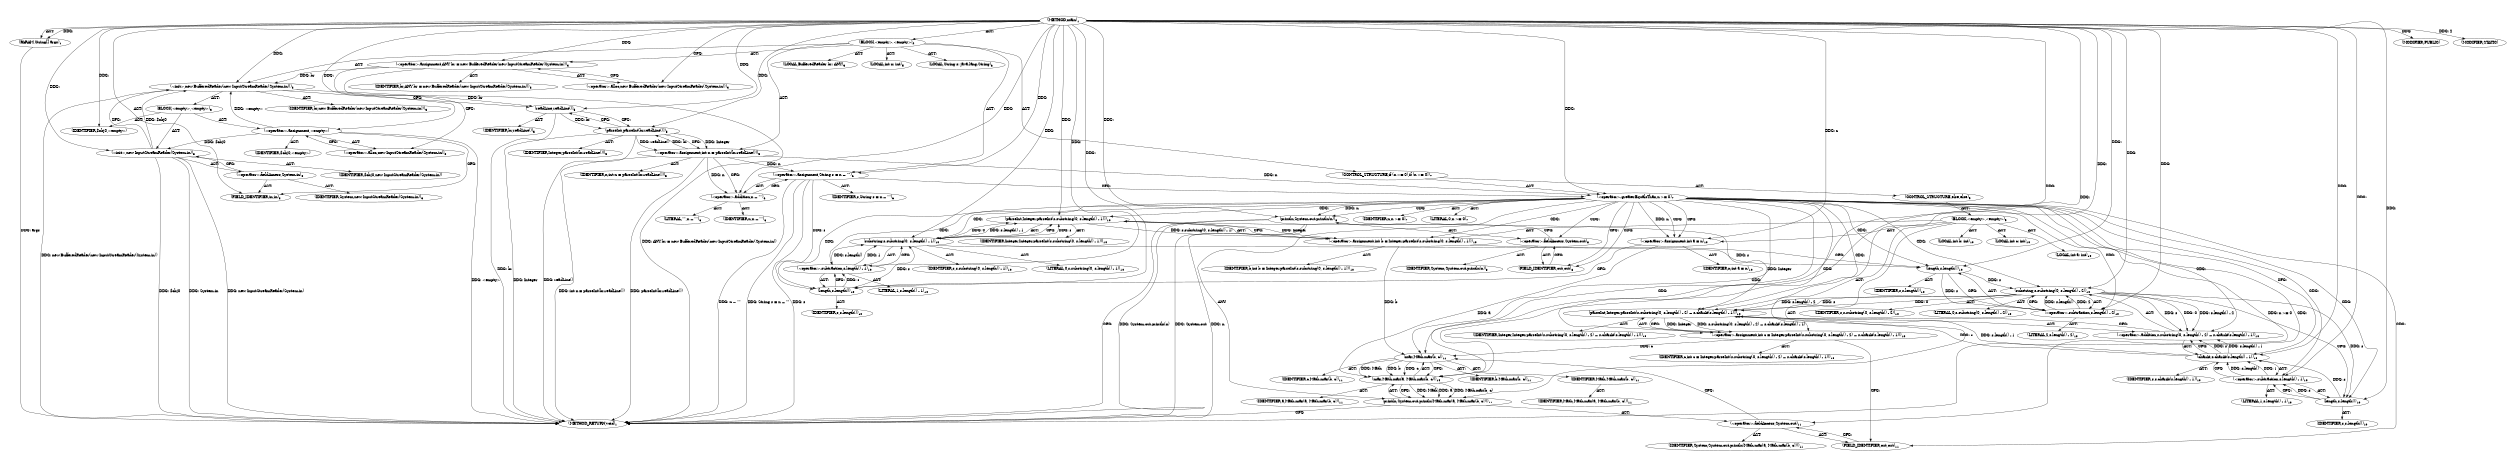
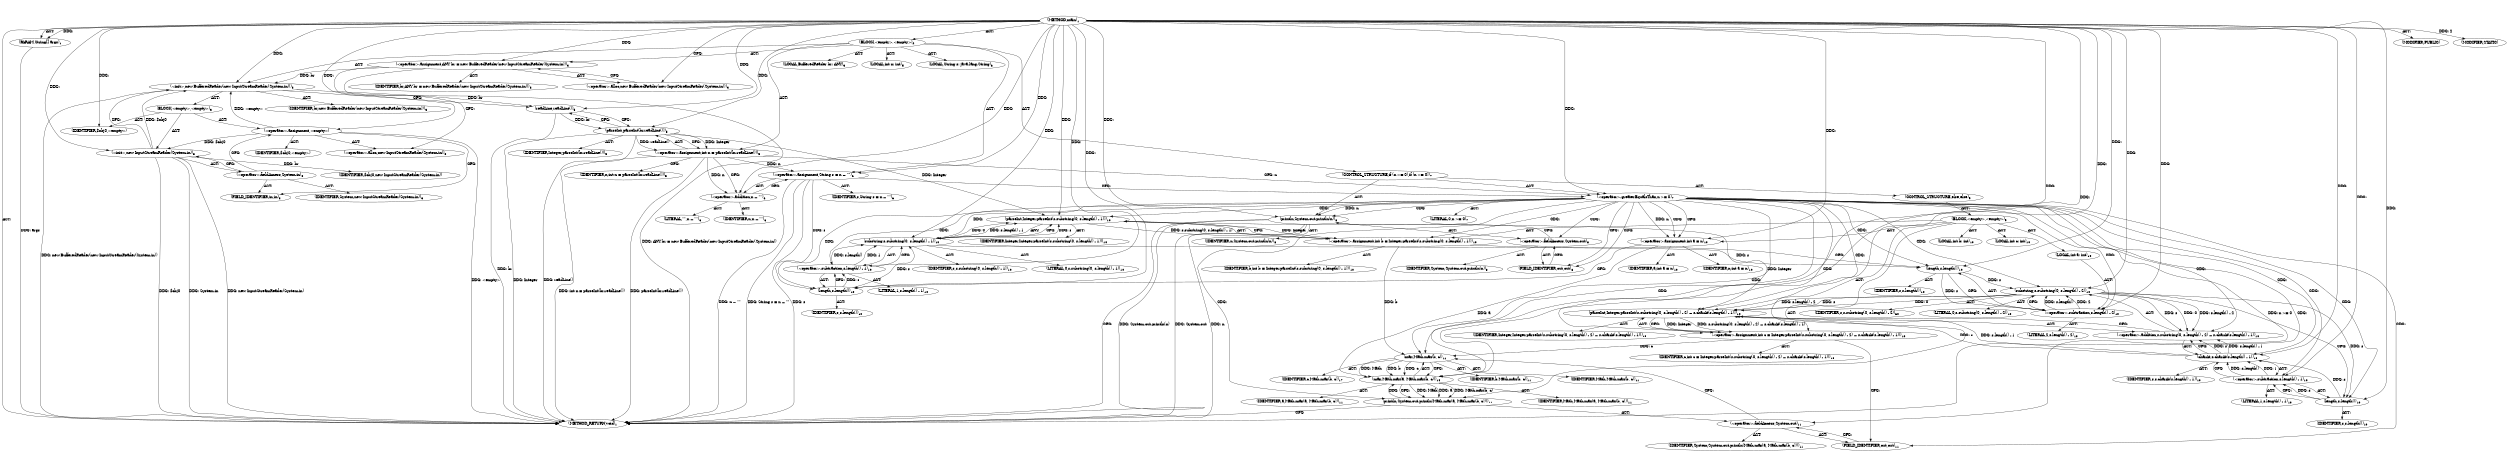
edge "(METHOD,main)" -> "(FIELD_IDENTIFIER,in,in)": now "(METHOD,main)" -> "(METHOD_RETURN,void)"
edge "(METHOD,main)" -> "(MODIFIER,PUBLIC)": label "DDG: " -> "AST: "
node "(IDENTIFIER,br,readLine())": removed
edge "(METHOD,main)" -> "(<operator>.assignment,int a = n)": label "DDG: c" -> "DDG: "
edge "(<operator>.assignment,int n = parseInt(br.readLine()))" -> "(parseInt,parseInt(br.readLine()))": label "DDG: br" -> "AST: "
edge "(<operator>.alloc,new InputStreamReader(System.in))" -> "(<operator>.assignment,<empty>)": now "(<operator>.fieldAccess,System.in)" -> "(<operator>.assignment,<empty>)"
edge "(<init>,new InputStreamReader(System.in))" -> "(IDENTIFIER,$obj0,new InputStreamReader(System.in))": label "AST: " -> "DDG: br"
edge "(<operator>.assignment,int n = parseInt(br.readLine()))" -> "(IDENTIFIER,n,int n = parseInt(br.readLine()))": label "AST: " -> "CFG: "
edge "(parseInt,parseInt(br.readLine()))" -> "(parseInt,Integer.parseInt(s.substring(0, s.length() - 1)))": added, label "DDG: Integer"
edge "(<operator>.assignment,int n = parseInt(br.readLine()))" -> "(<operator>.greaterEqualsThan,n >= 0)": label "DDG: n" -> "CFG: n"
edge "(CONTROL_STRUCTURE,if (n >= 0),if (n >= 0))" -> "(println,System.out.println(n))": added, label "AST:"
edge "(<operator>.greaterEqualsThan,n >= 0)" -> "(substring,s.substring(0, s.length() - 1))": label "CDG: " -> "DDG: "
node "(IDENTIFIER,n,n >= 0)": removed
edge "(parseInt,Integer.parseInt(s.substring(0, s.length() - 1)))" -> "(substring,s.substring(0, s.length() - 1))": label "AST: " -> "ANY: "
node "(IDENTIFIER,n,System.out.println(n))": added
node "(IDENTIFIER,a,int a = n)": added
edge "(<operator>.greaterEqualsThan,n >= 0)" -> "(charAt,s.charAt(s.length() - 1))": label "CFG: " -> "CDG: "
edge "(substring,s.substring(0, s.length() - 2))" -> "(<operator>.subtraction,s.length() - 2)": now "(LOCAL,int a: int)" -> "(<operator>.subtraction,s.length() - 2)"
edge "(<operator>.greaterEqualsThan,n >= 0)" -> "(println,System.out.println(Math.max(a, Math.max(b, c))))": label "ANY: " -> "CDG: "
node "(IDENTIFIER,s,s.substring(0, s.length() - 2))": text "10" -> "60"
node "(IDENTIFIER,c,Math.max(b, c))": text "11" -> "17"
edge "(IDENTIFIER,Math,Math.max(b, c))" -> "(IDENTIFIER,Math,Math.max(a, Math.max(b, c)))": now "(max,Math.max(a, Math.max(b, c)))" -> "(IDENTIFIER,Math,Math.max(a, Math.max(b, c)))"
edge "(println,System.out.println(Math.max(a, Math.max(b, c))))" -> "(max,Math.max(a, Math.max(b, c)))": label "AST: " -> "DDG: "
